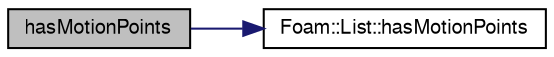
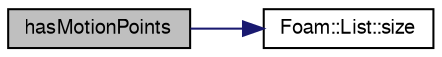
node "Foam::List::hasMotionPoints": label "Foam::List::hasMotionPoints" -> "Foam::List::size"
